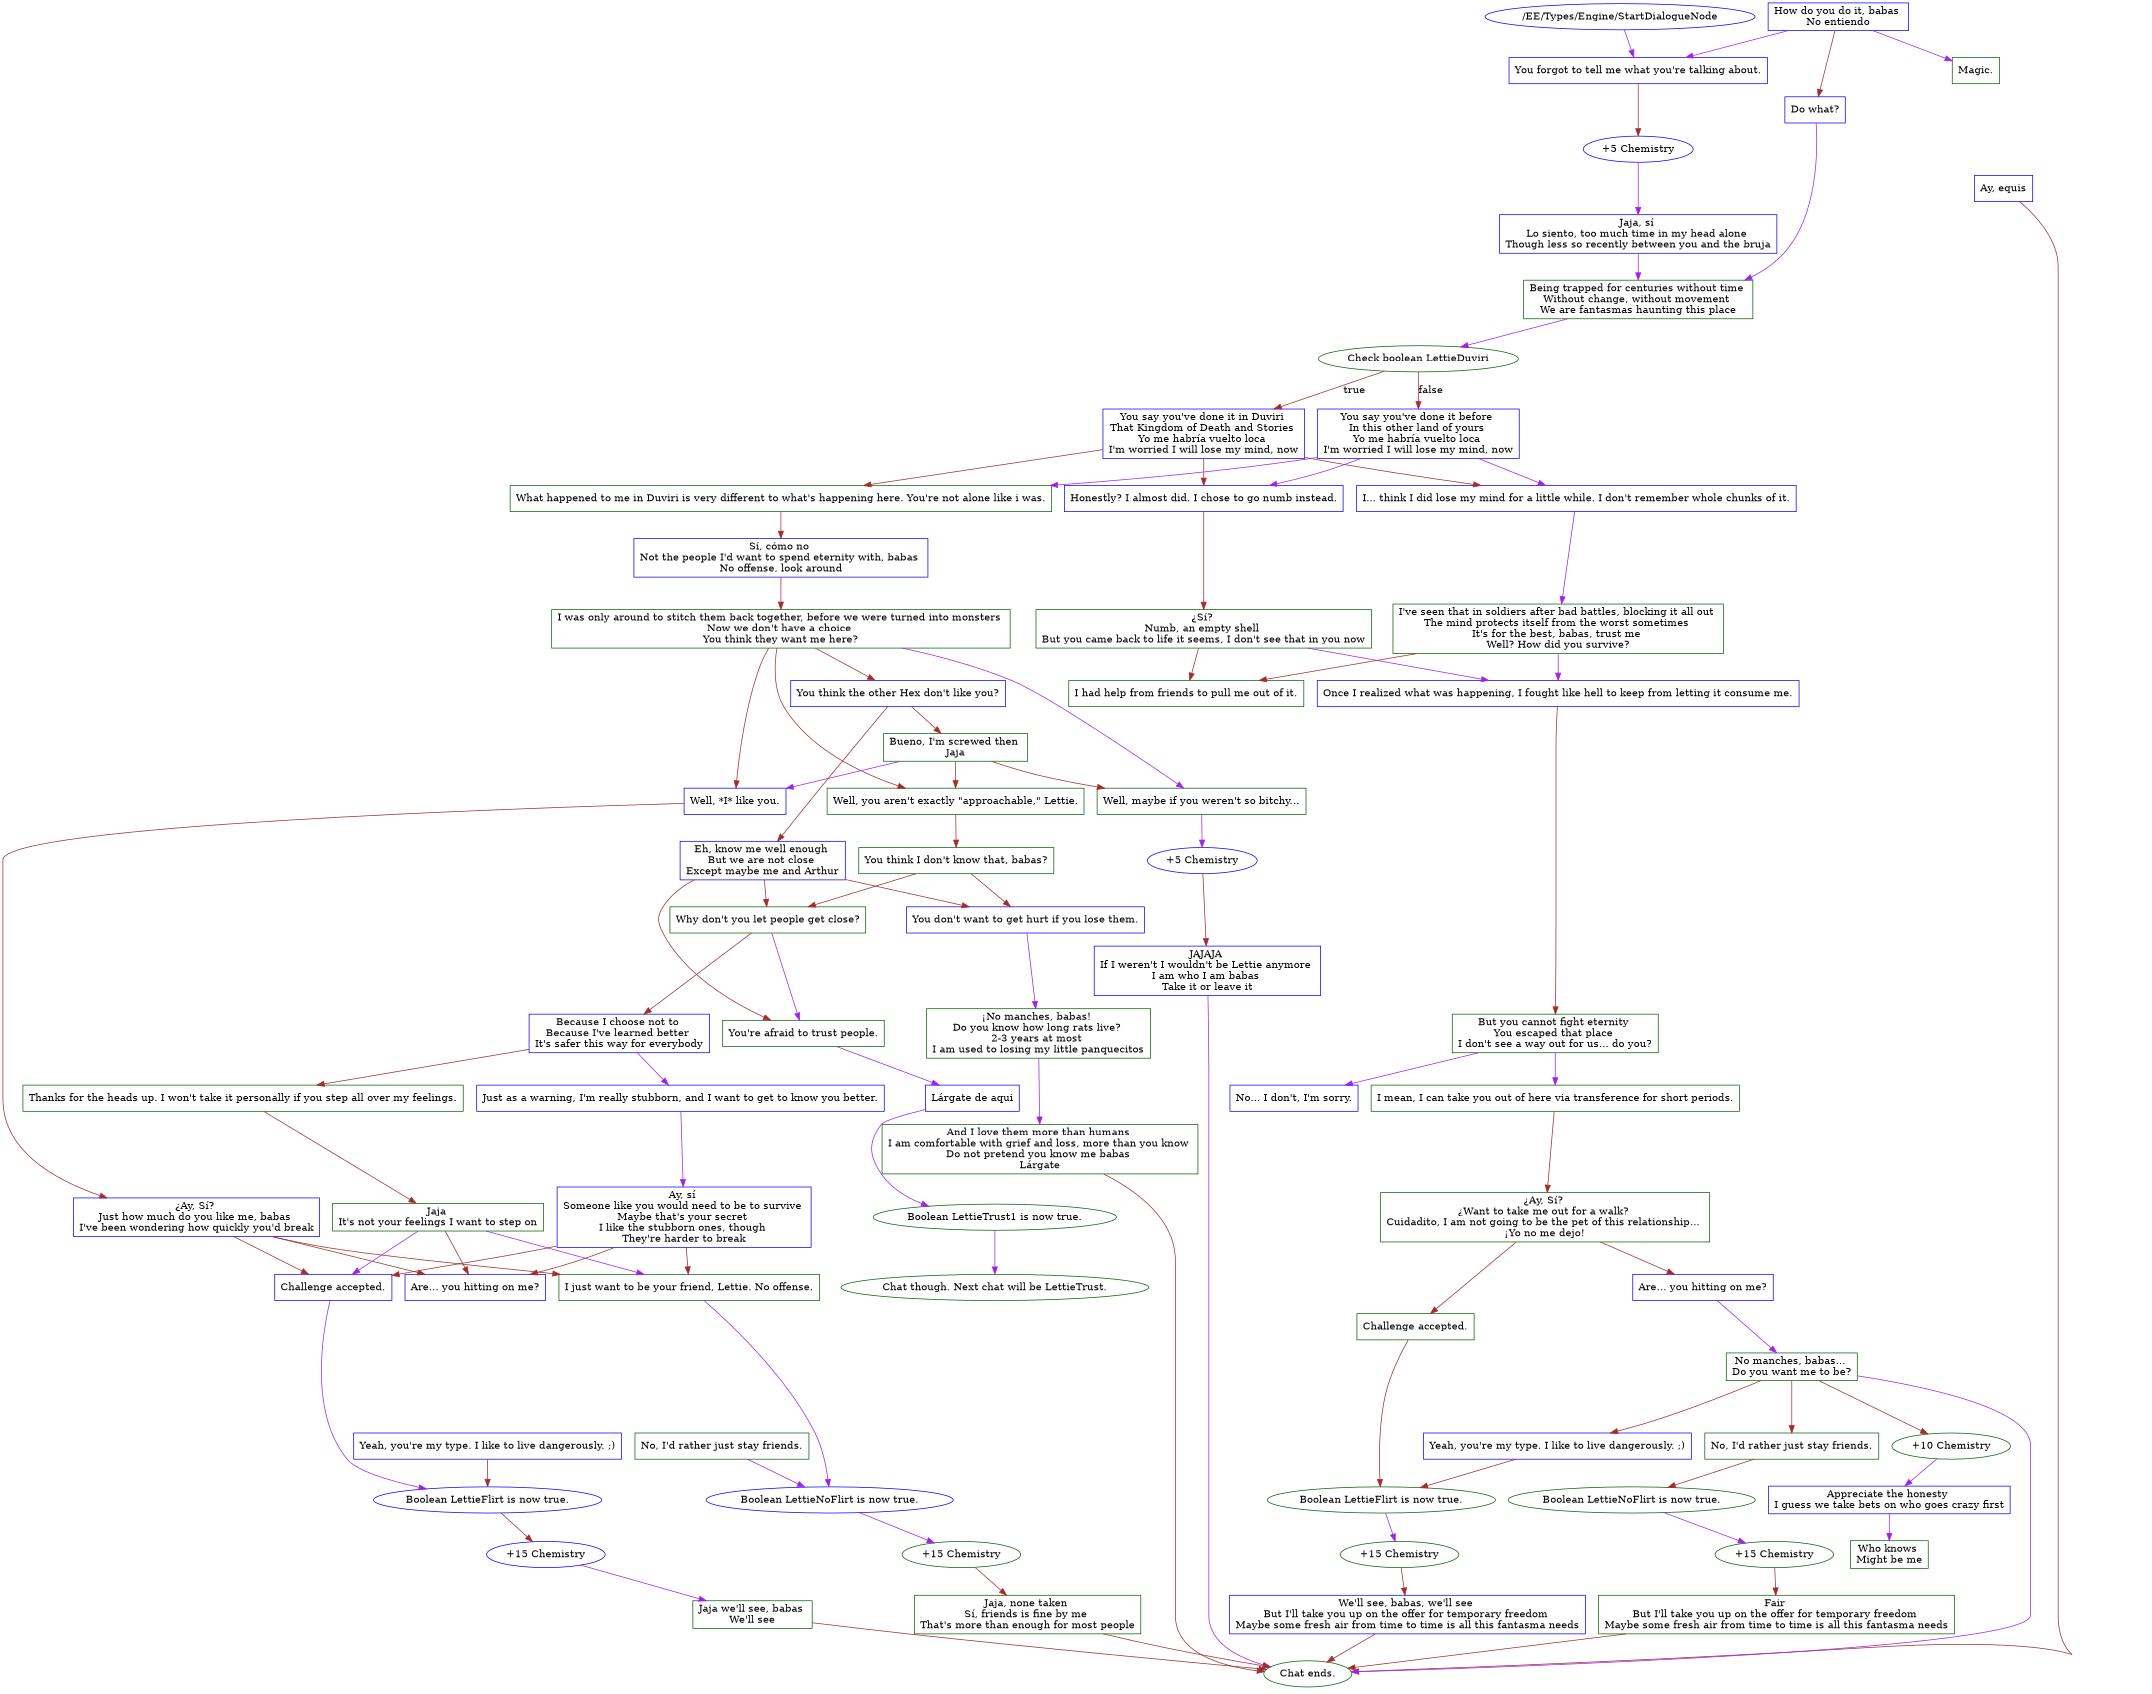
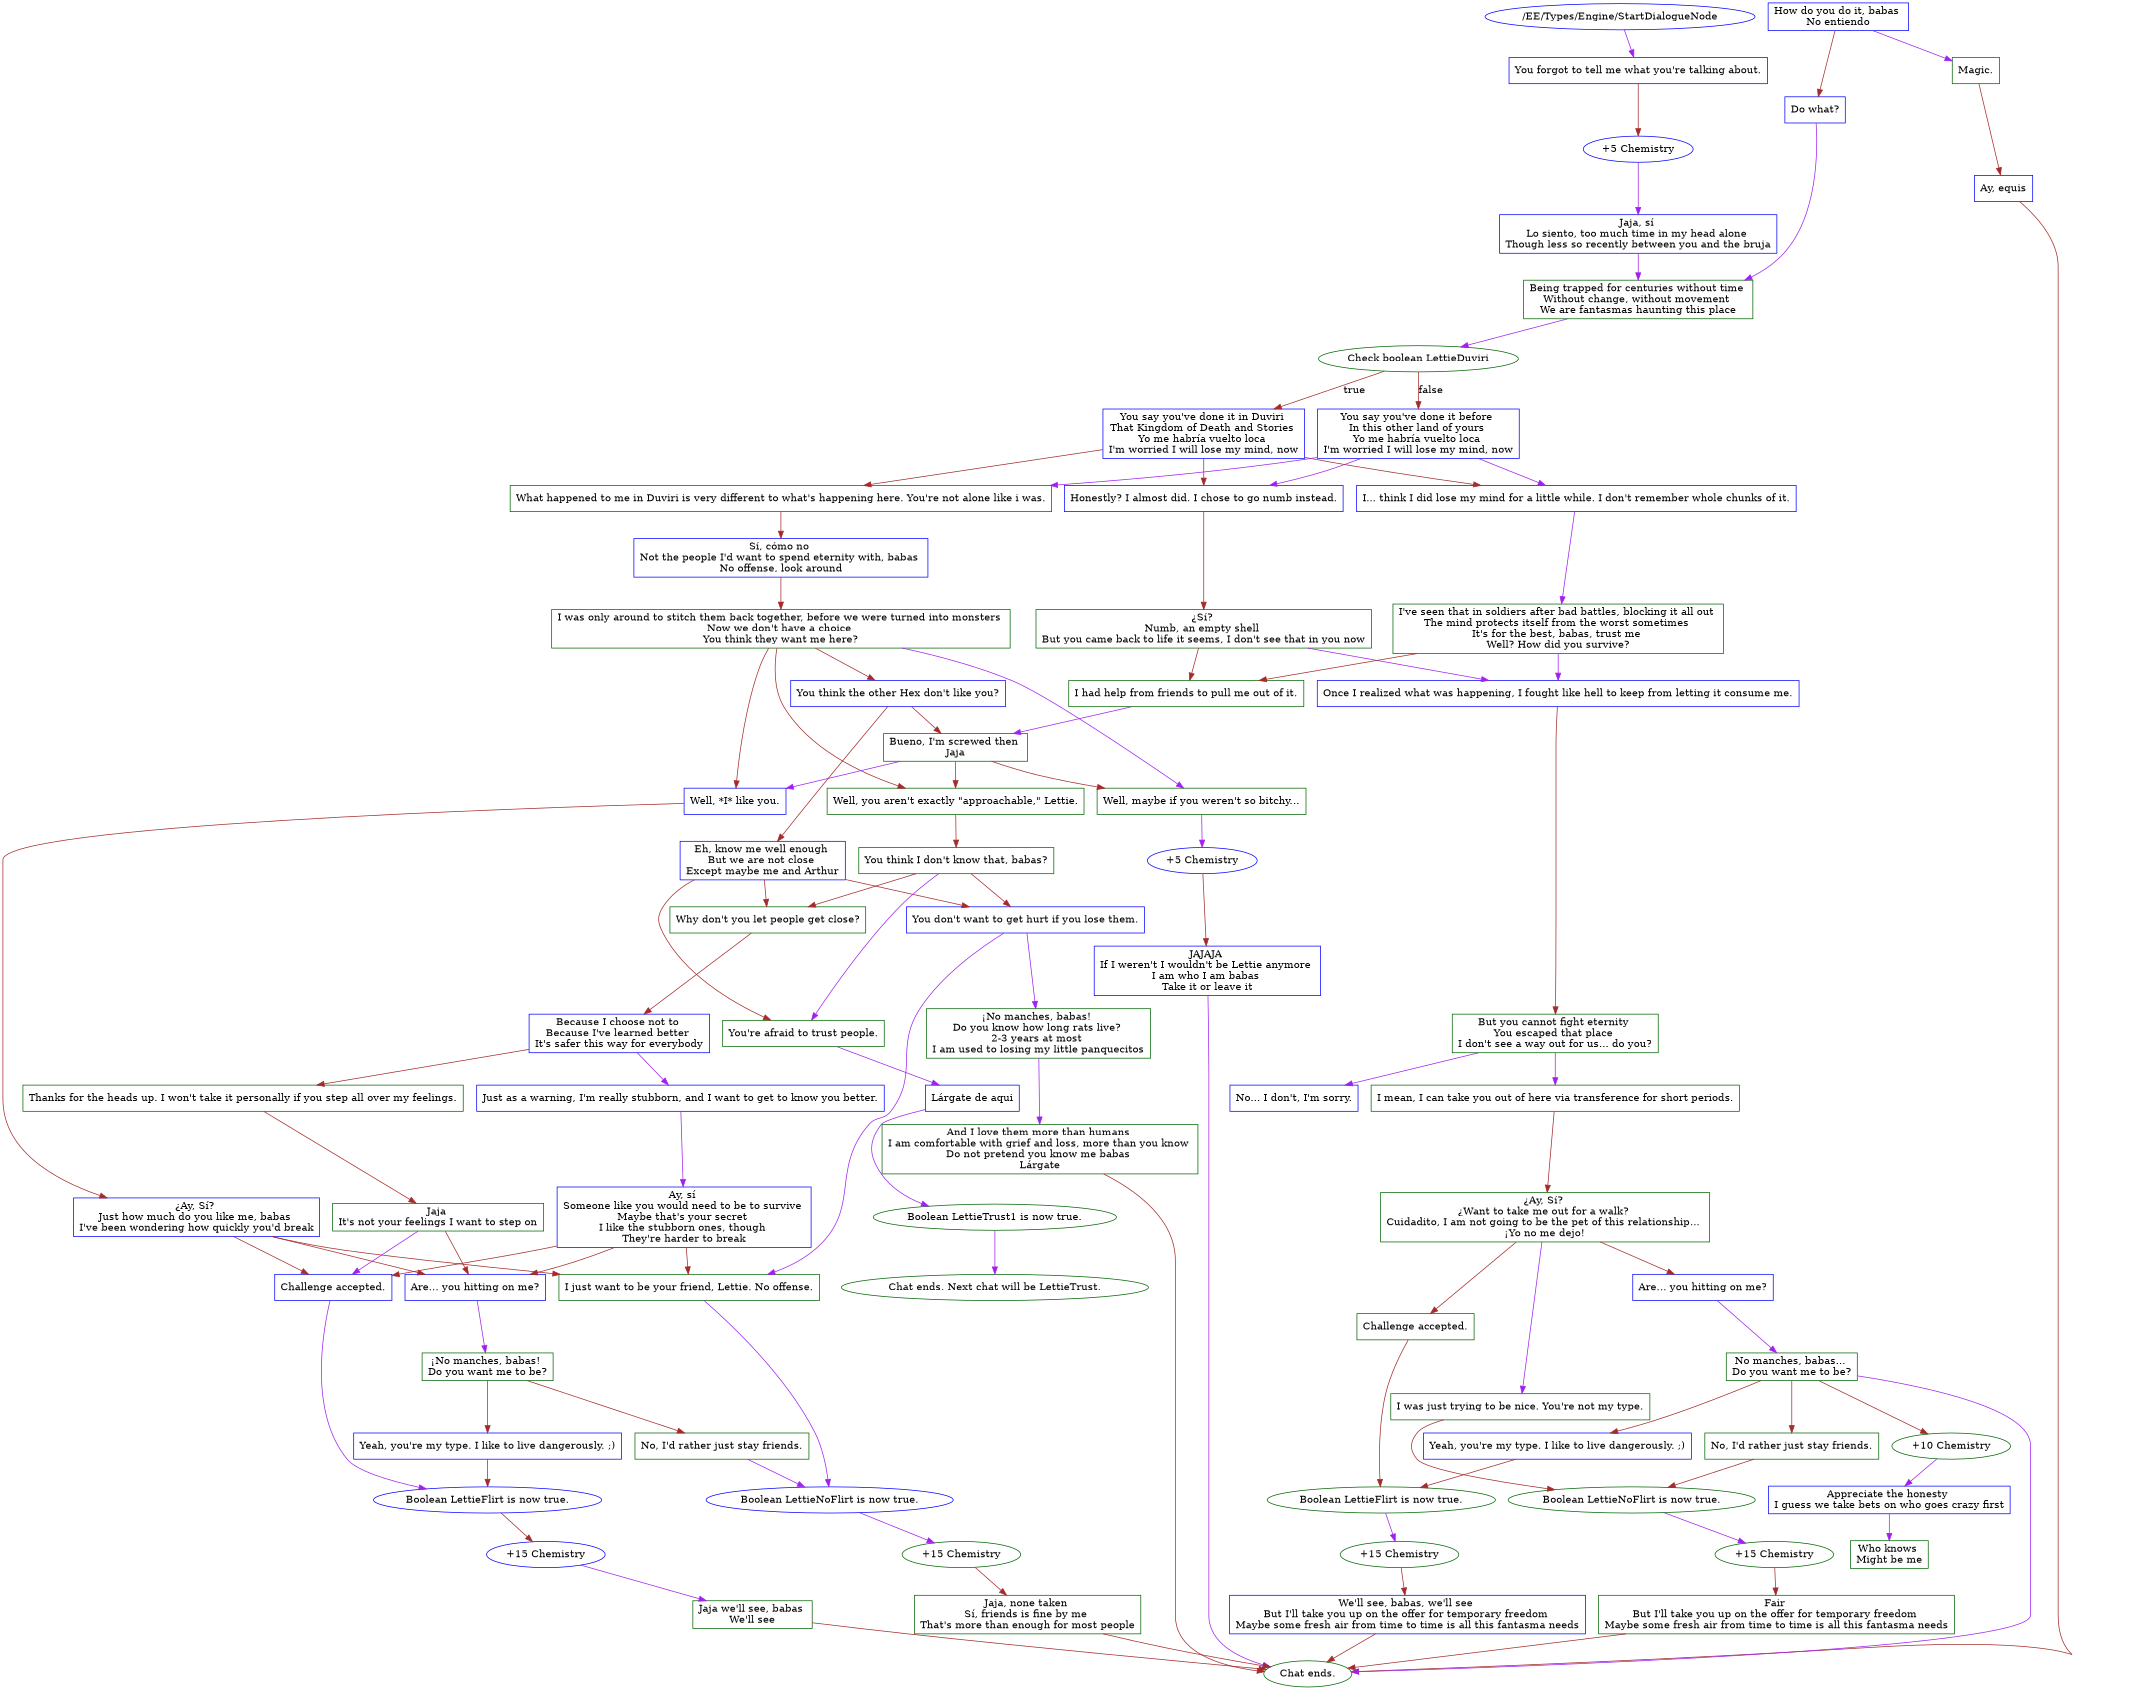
edge "How do you do it, babas No entiendo" -> "You forgot to tell me what you're talking about.": removed
edge "Magic." -> "Ay, equis": added
edge "I had help from friends to pull me out of it." -> "Bueno, I'm screwed then Jaja": added
edge "Why don't you let people get close?" -> "You're afraid to trust people.": now "You think I don't know that, babas?" -> "You're afraid to trust people."
edge "Jaja It's not your feelings I want to step on" -> "I just want to be your friend, Lettie. No offense.": now "You don't want to get hurt if you lose them." -> "I just want to be your friend, Lettie. No offense."
node "Chat though. Next chat will be LettieTrust.": label "Chat though. Next chat will be LettieTrust." -> "Chat ends. Next chat will be LettieTrust."
node "¡No manches, babas! Do you want me to be?": added
node "I was just trying to be nice. You're not my type.": added
